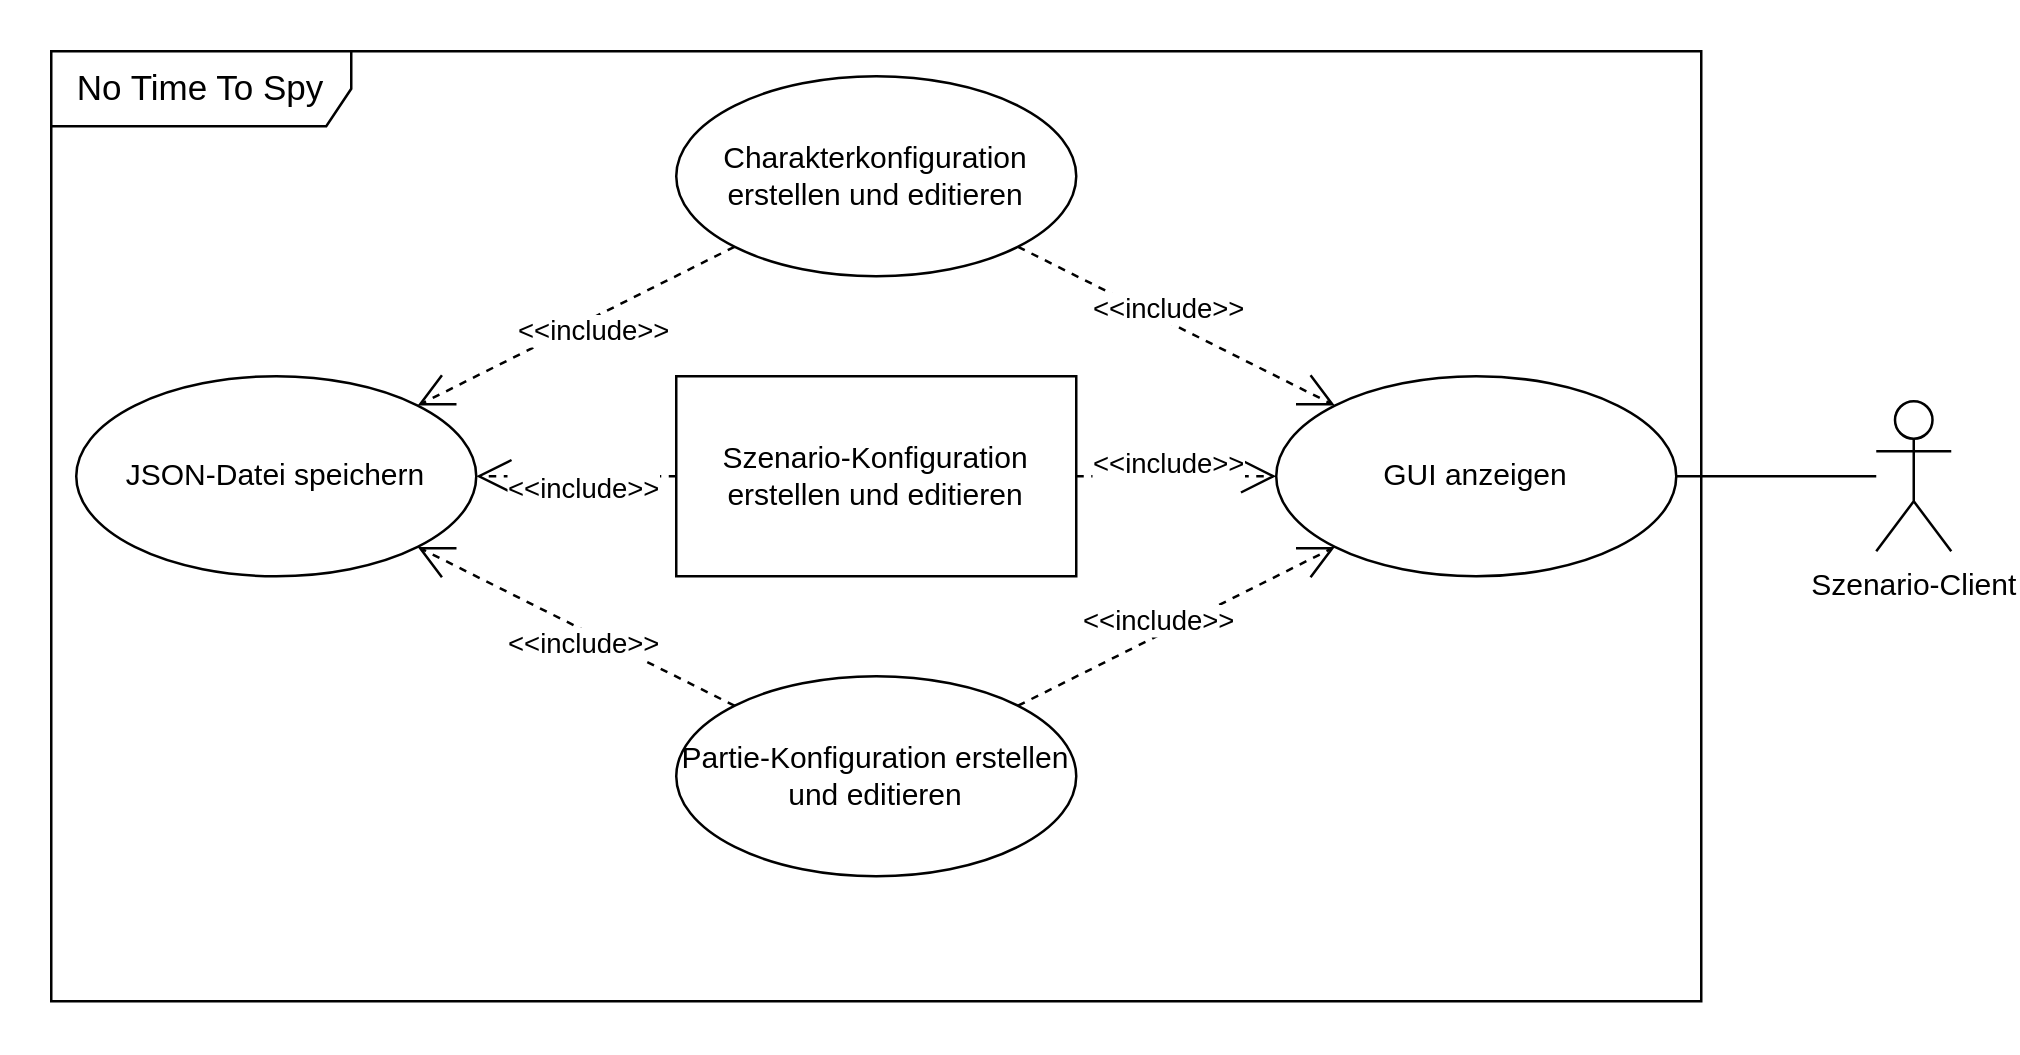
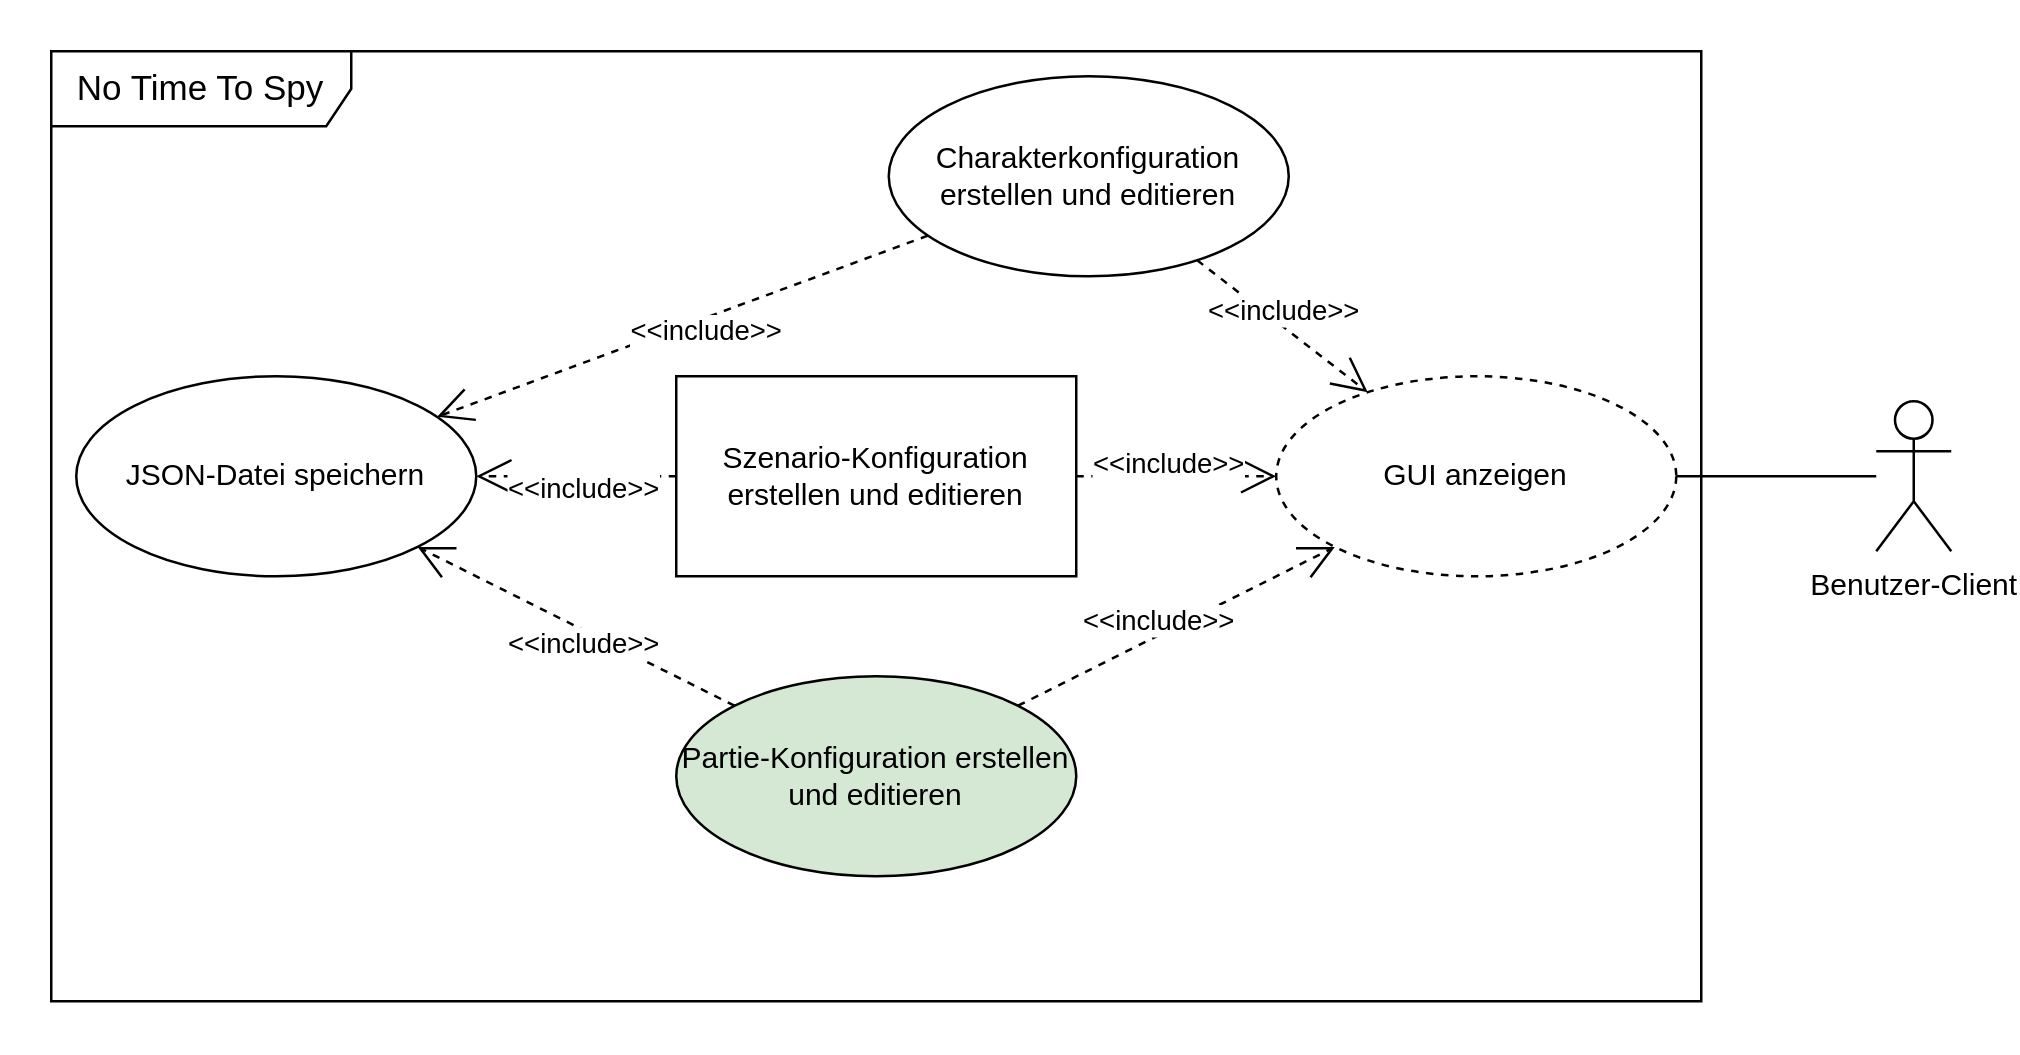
node "Charakterkonfiguration erstellen und editieren": moved (876, 176) -> (1089, 176)
node "GUI anzeigen": style solid -> dashed
node "Szenario-Client": label "Szenario-Client" -> "Benutzer-Client"
node "Partie-Konfiguration erstellen und editieren": fillcolor #ffffff -> #d5e8d4
